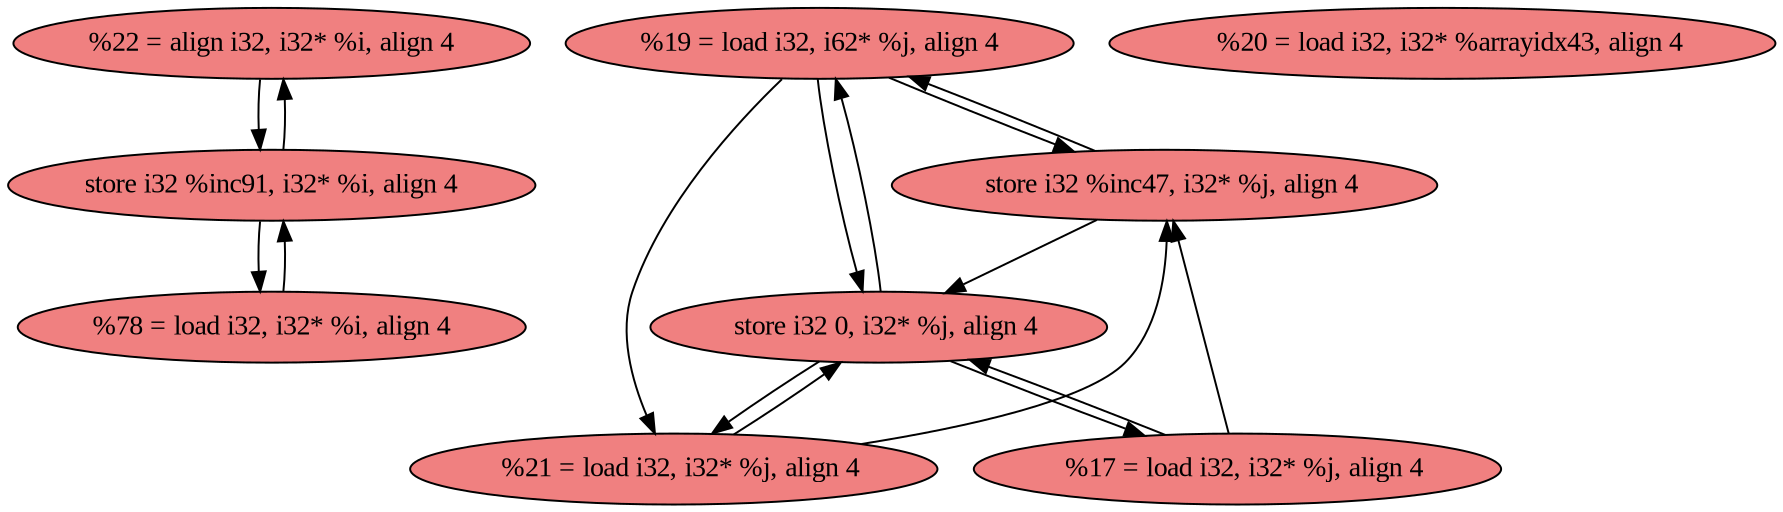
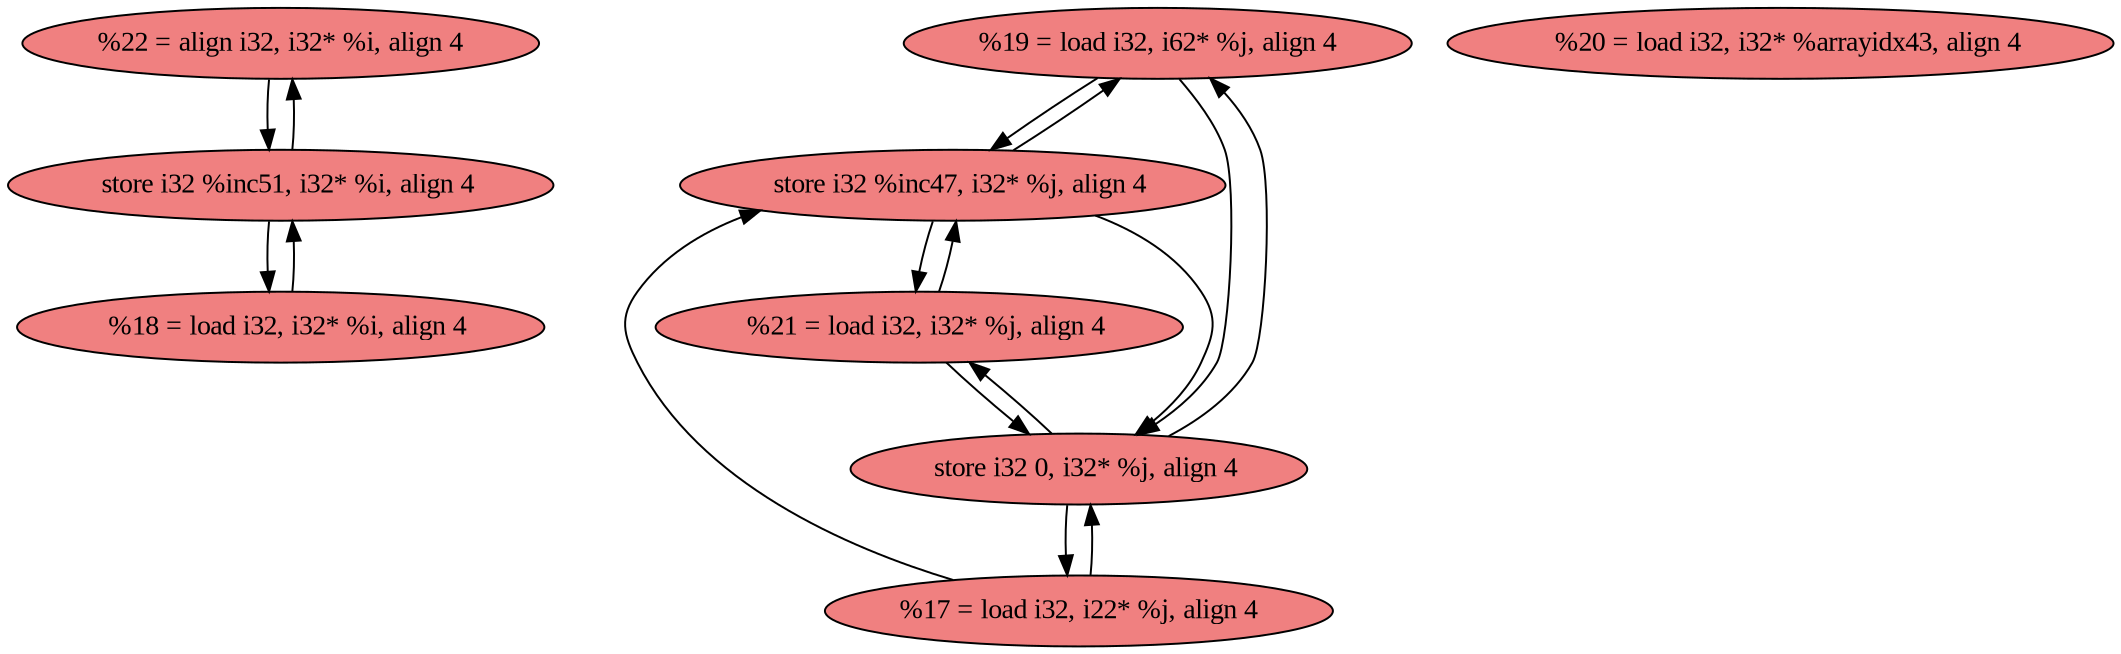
node "store i32 %inc91, i32* %i, align 4": label "store i32 %inc91, i32* %i, align 4" -> "store i32 %inc51, i32* %i, align 4"
edge "%19 = load i32, i62* %j, align 4" -> "%21 = load i32, i32* %j, align 4": now "store i32 %inc47, i32* %j, align 4" -> "%21 = load i32, i32* %j, align 4"
node "%78 = load i32, i32* %i, align 4": label "%78 = load i32, i32* %i, align 4" -> "%18 = load i32, i32* %i, align 4"
node "%17 = load i32, i32* %j, align 4": label "%17 = load i32, i32* %j, align 4" -> "%17 = load i32, i22* %j, align 4"
